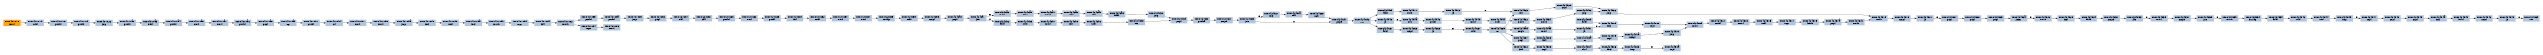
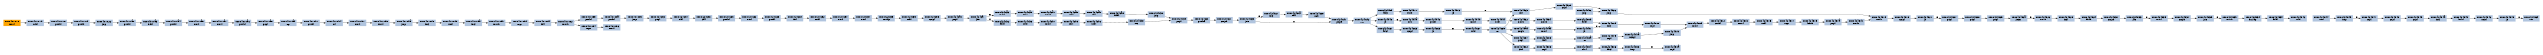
edge "0x00424d54 movb" -> "0x00424d56 jmp": now "0x00424d54 movb" -> "0x00424e0b addl"
edge "0x00424e42 subl" -> "0x00424e44 stosl": removed
